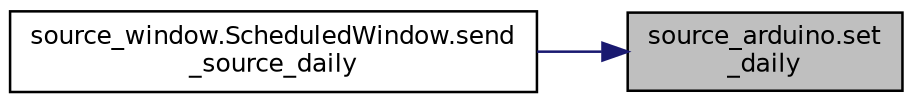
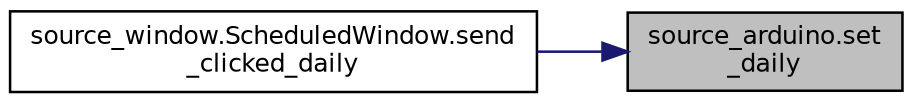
node "source_window.ScheduledWindow.send _source_daily": label "source_window.ScheduledWindow.send _source_daily" -> "source_window.ScheduledWindow.send _clicked_daily"
